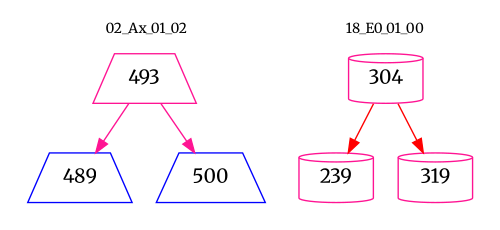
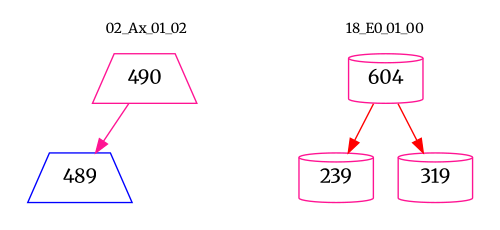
node "493": label "493" -> "490"
node "304": label "304" -> "604"
node "500": removed
